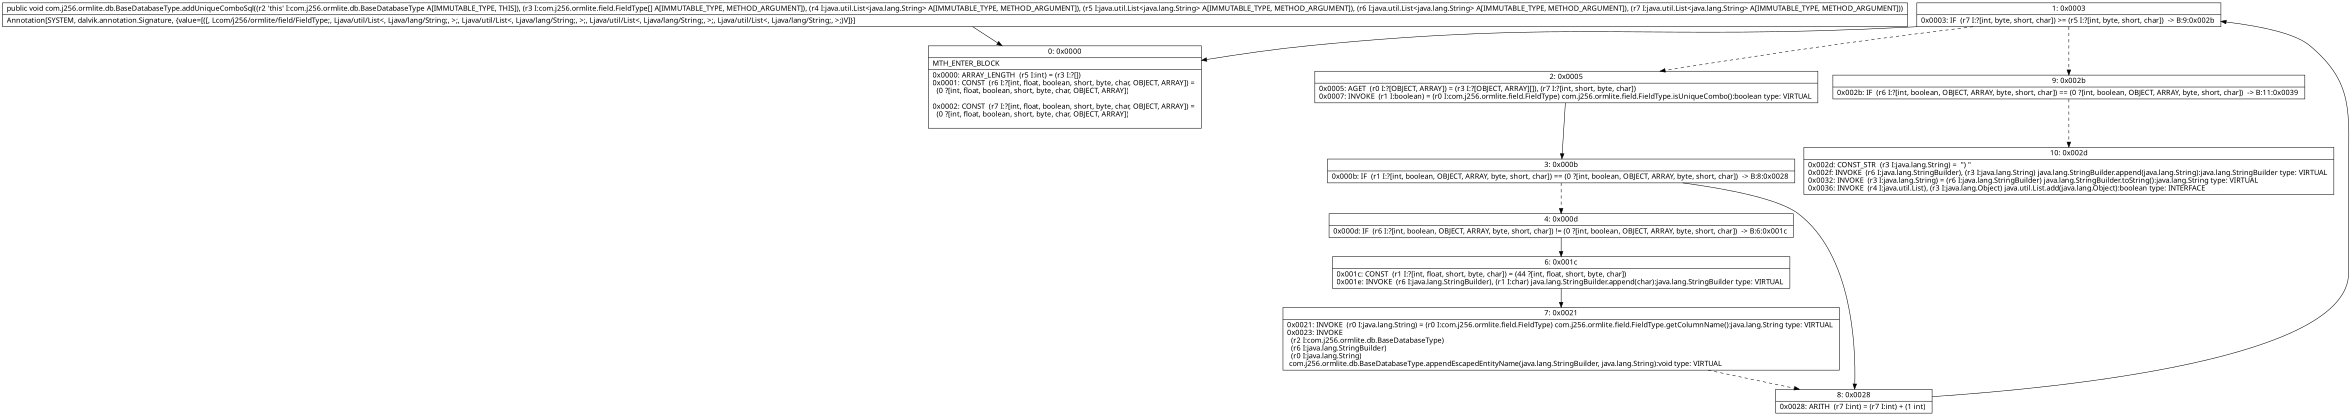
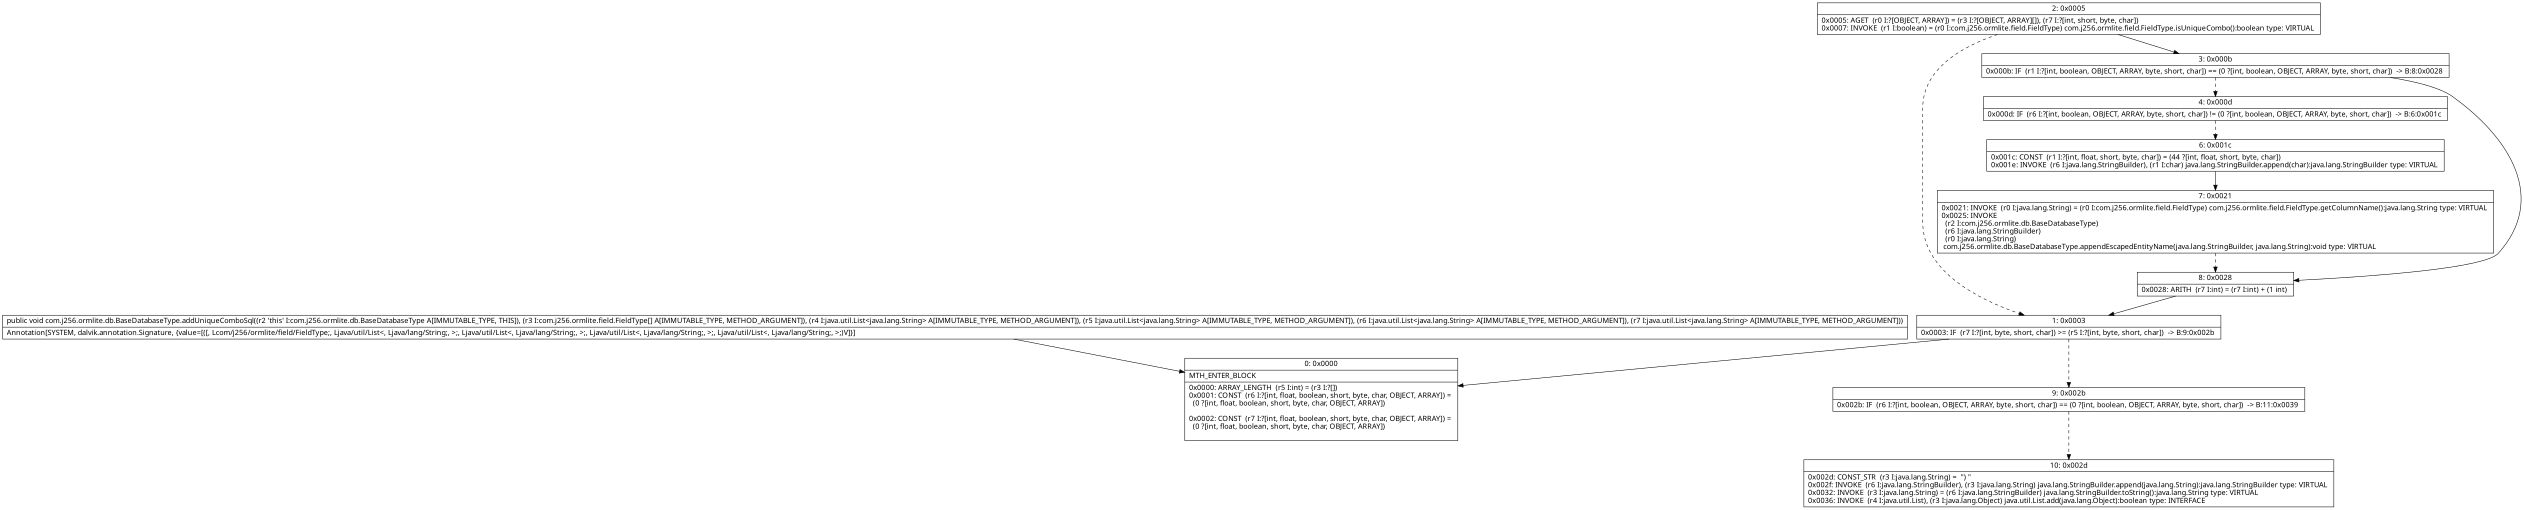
edge "1: 0x0003" -> "2: 0x0005": reversed
edge "4: 0x000d" -> "6: 0x001c": style solid -> dashed
node "7: 0x0021": text "0x0023: INVOKE" -> "0x0025: INVOKE"
